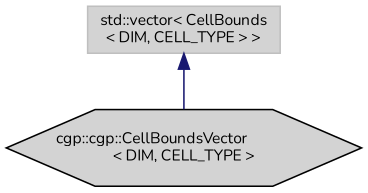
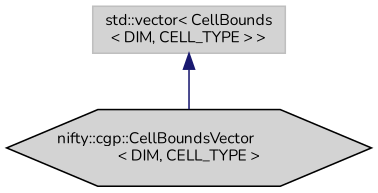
node "cgp::cgp::CellBoundsVector < DIM, CELL_TYPE >": label "cgp::cgp::CellBoundsVector < DIM, CELL_TYPE >" -> "nifty::cgp::CellBoundsVector < DIM, CELL_TYPE >"
